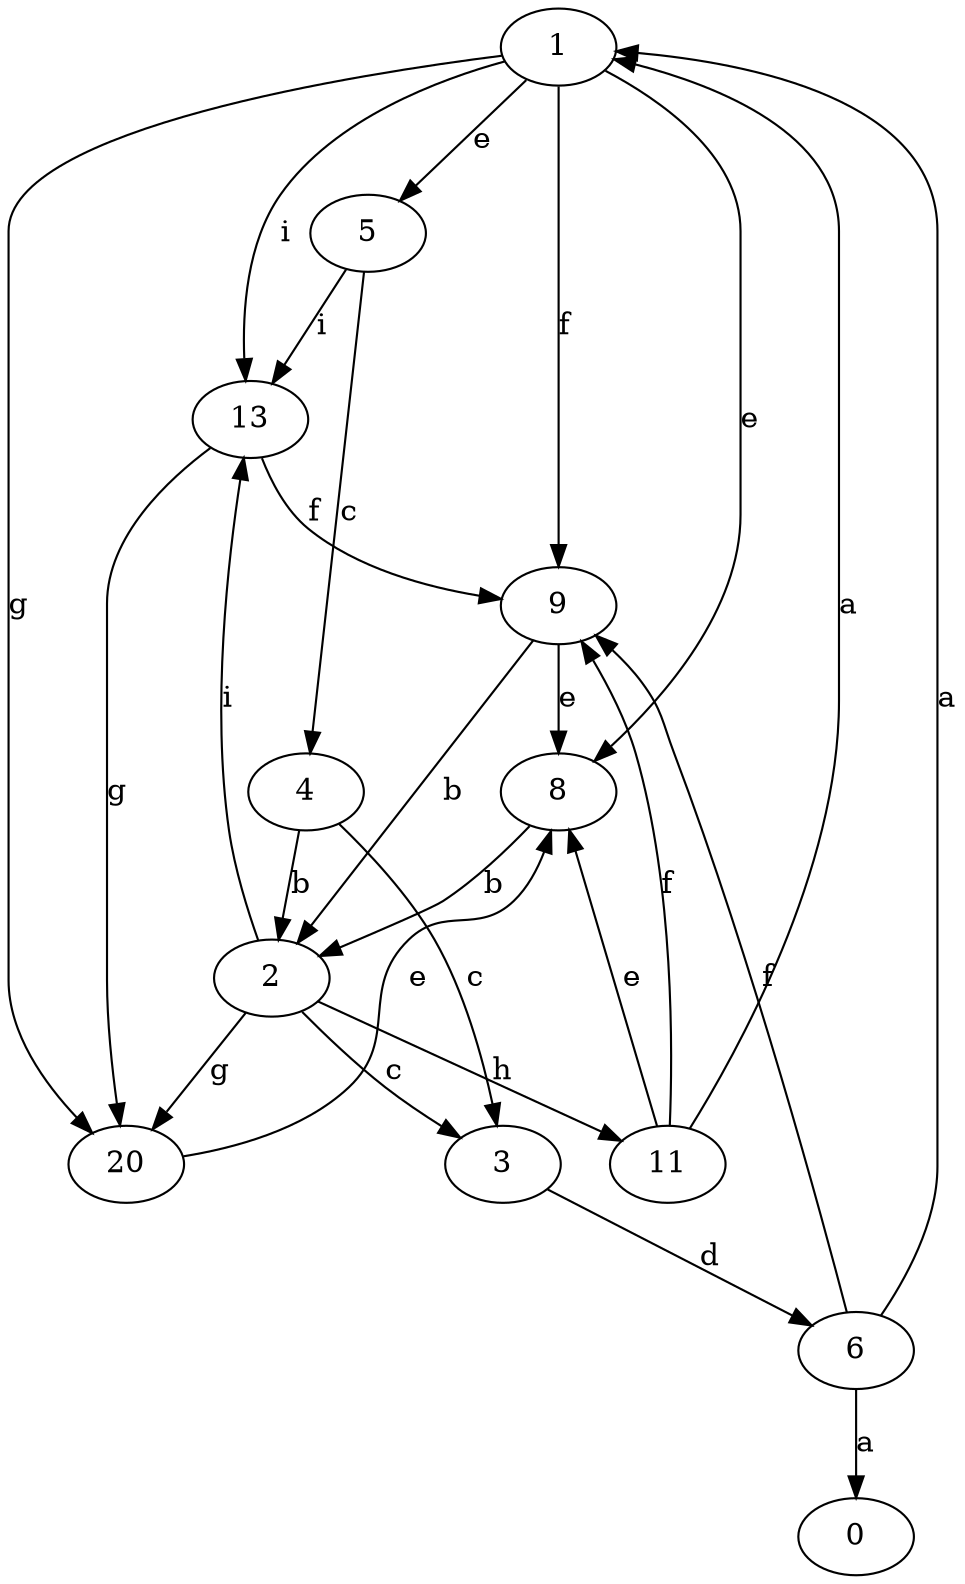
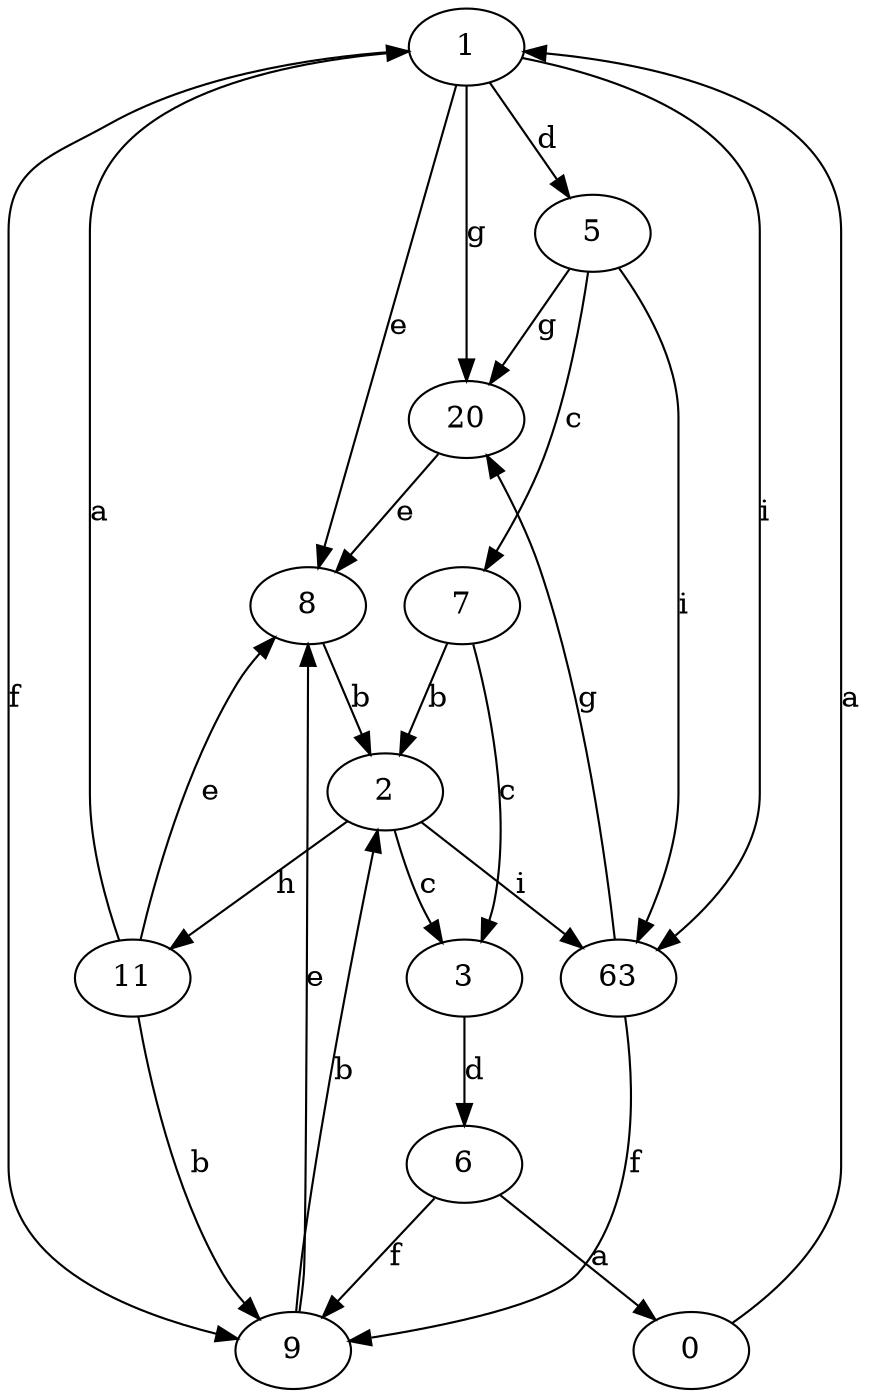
edge "1" -> "5": label "e" -> "d"
node "13": label "13" -> "63"
edge "6" -> "1": now "0" -> "1"
node "4": label "4" -> "7"
edge "11" -> "9": label "f" -> "b"
edge "2" -> "20": now "5" -> "20"
